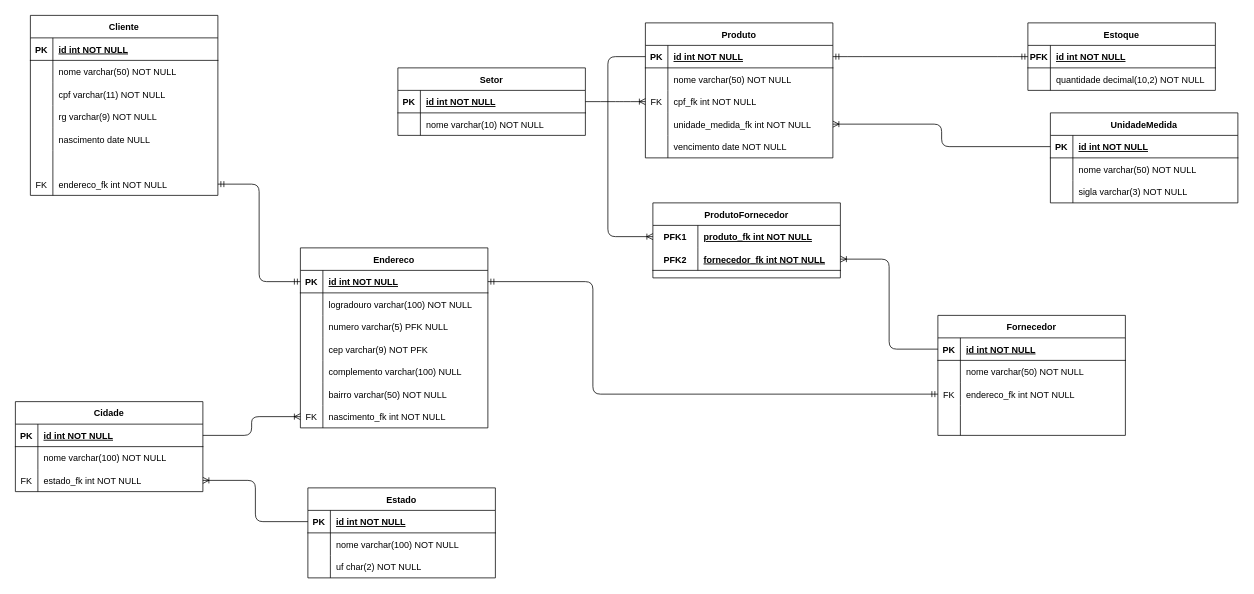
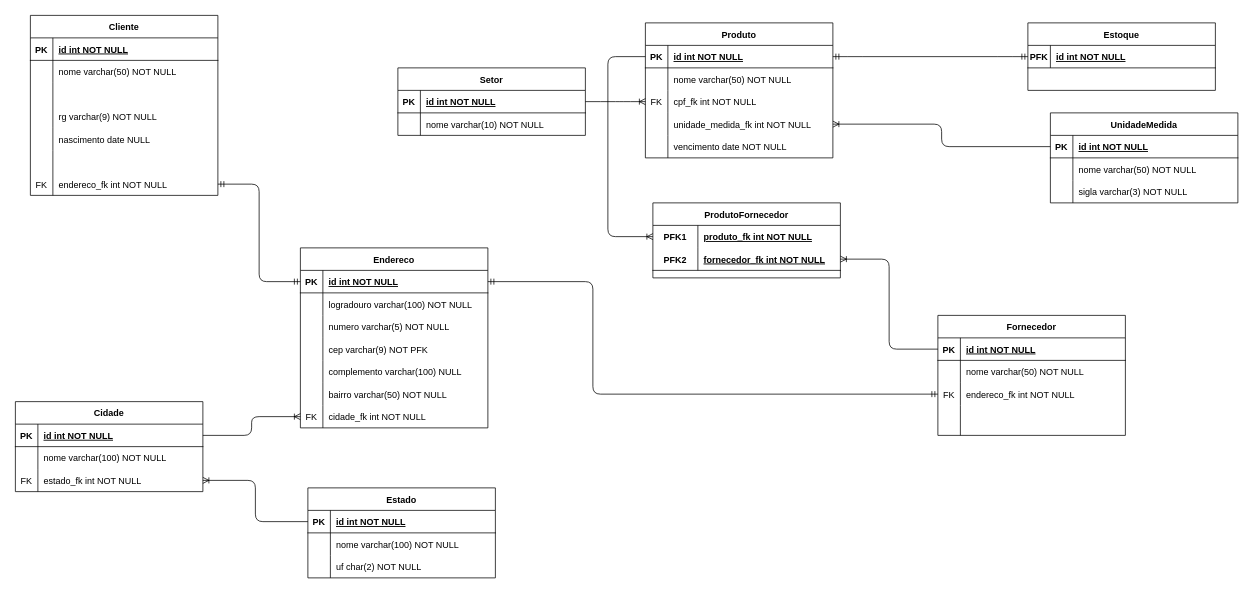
node "quantidade decimal(10,2) NOT NULL": removed
node "cpf varchar(11) NOT NULL": removed
node "numero varchar(5) PFK NULL": label "numero varchar(5) PFK NULL" -> "numero varchar(5) NOT NULL"
node "nascimento_fk int NOT NULL": label "nascimento_fk int NOT NULL" -> "cidade_fk int NOT NULL"
